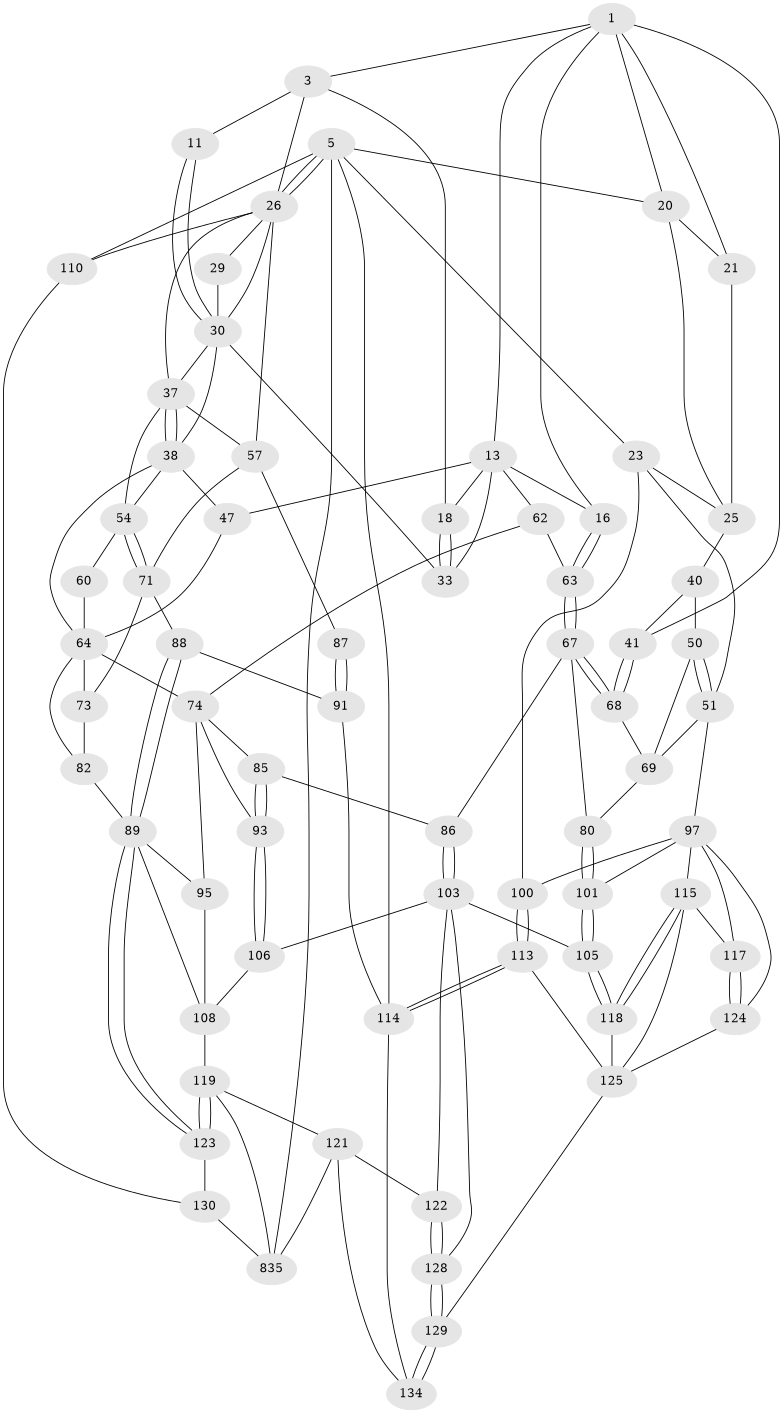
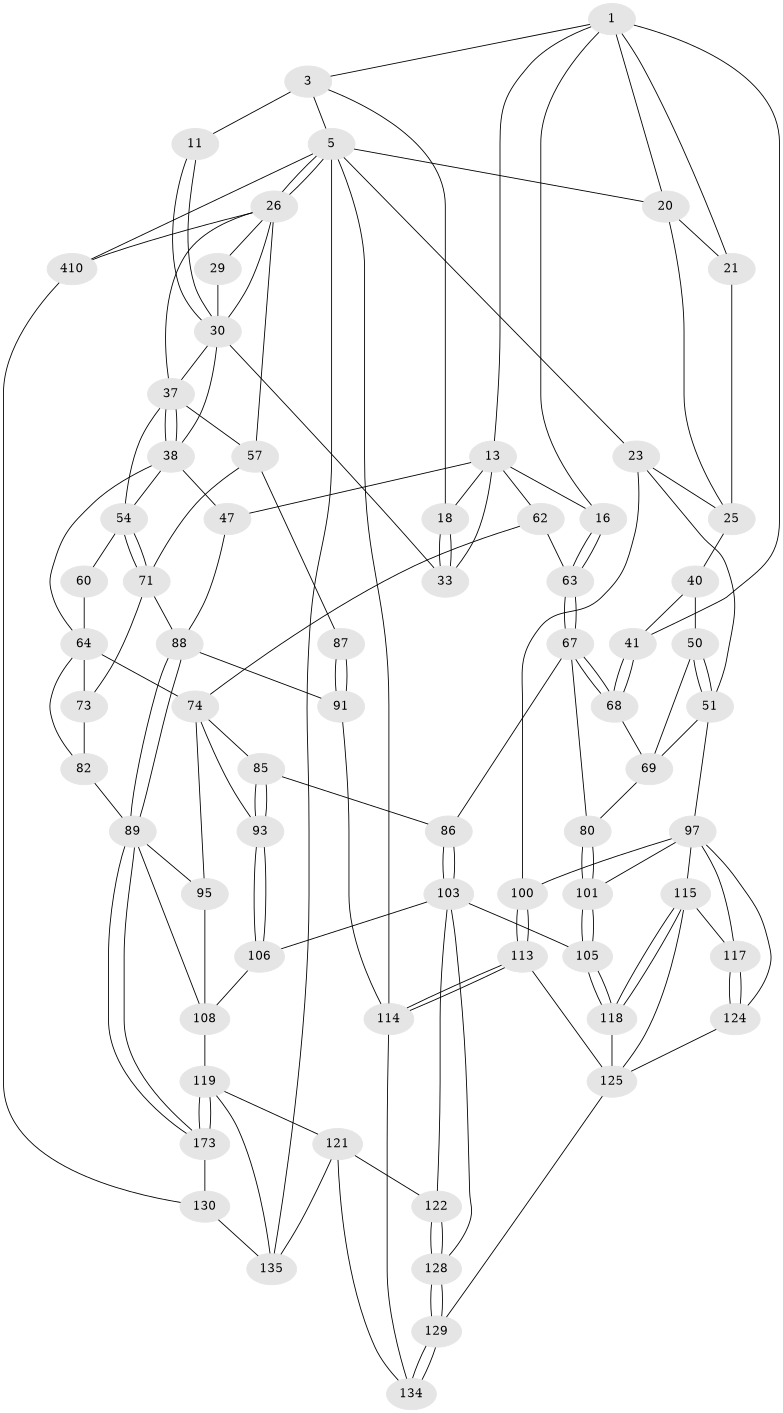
edge "3" -- "26": now "3" -- "5"
node "110": label "110" -> "410"
edge "47" -- "64": now "47" -- "88"
node "123": label "123" -> "173"
node "835": label "835" -> "135"
